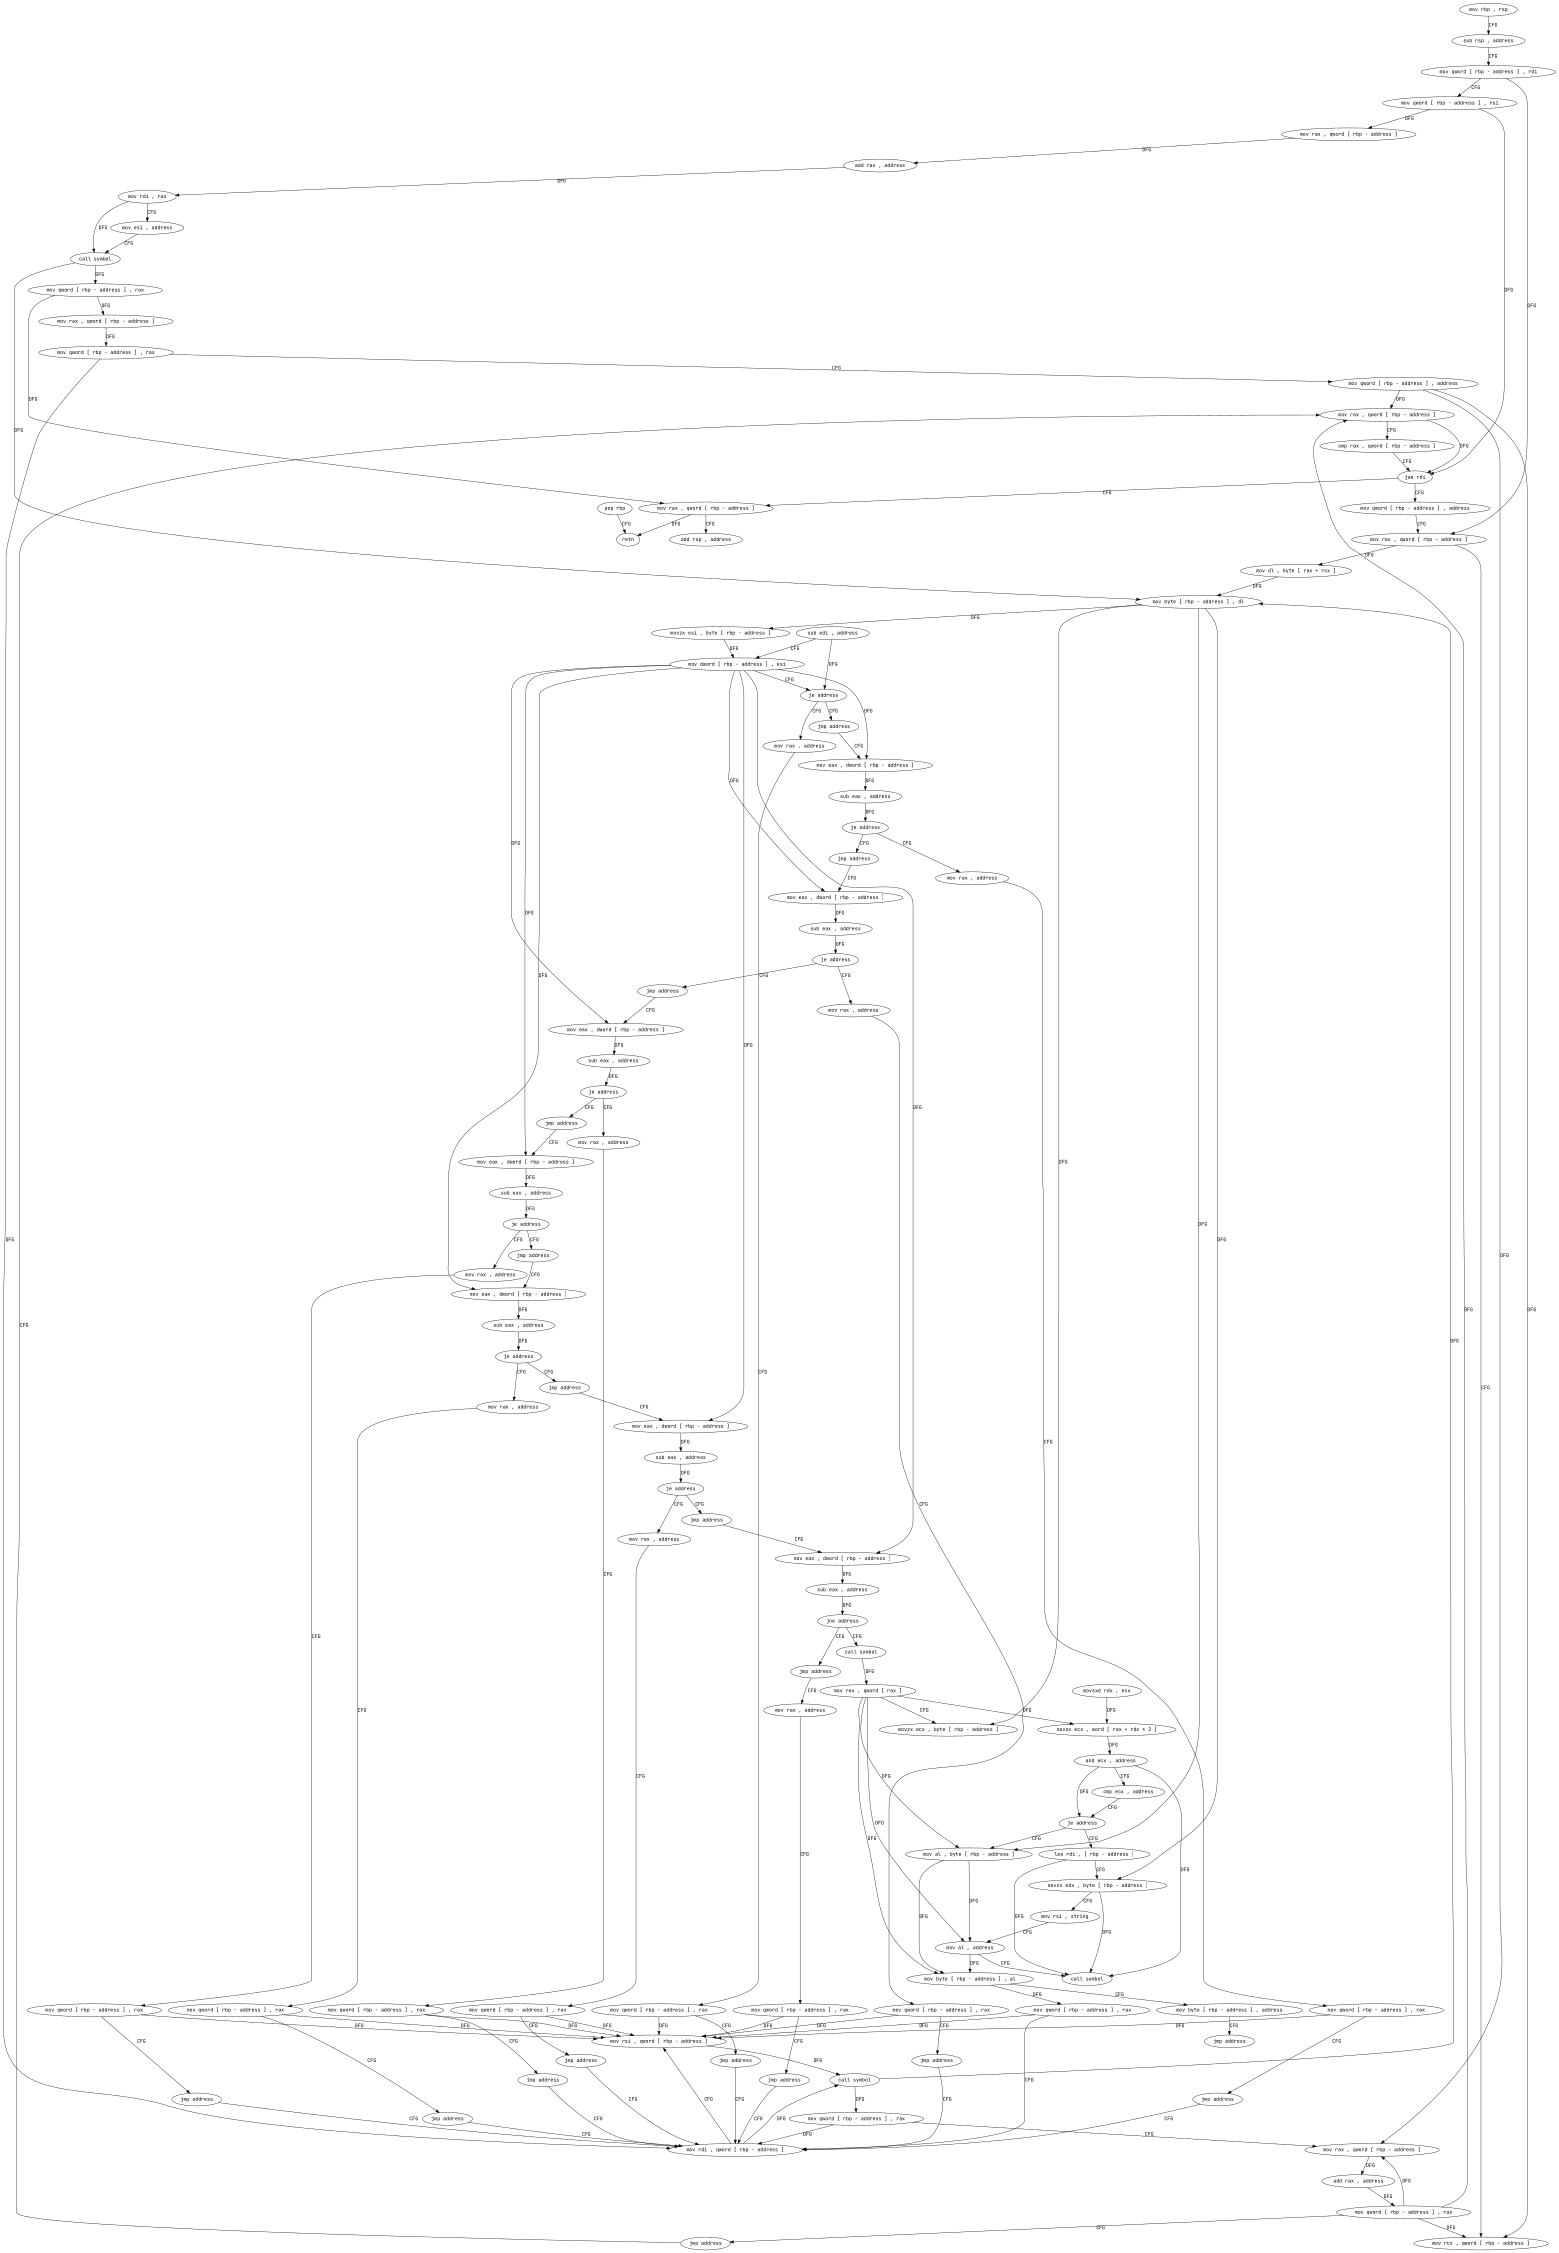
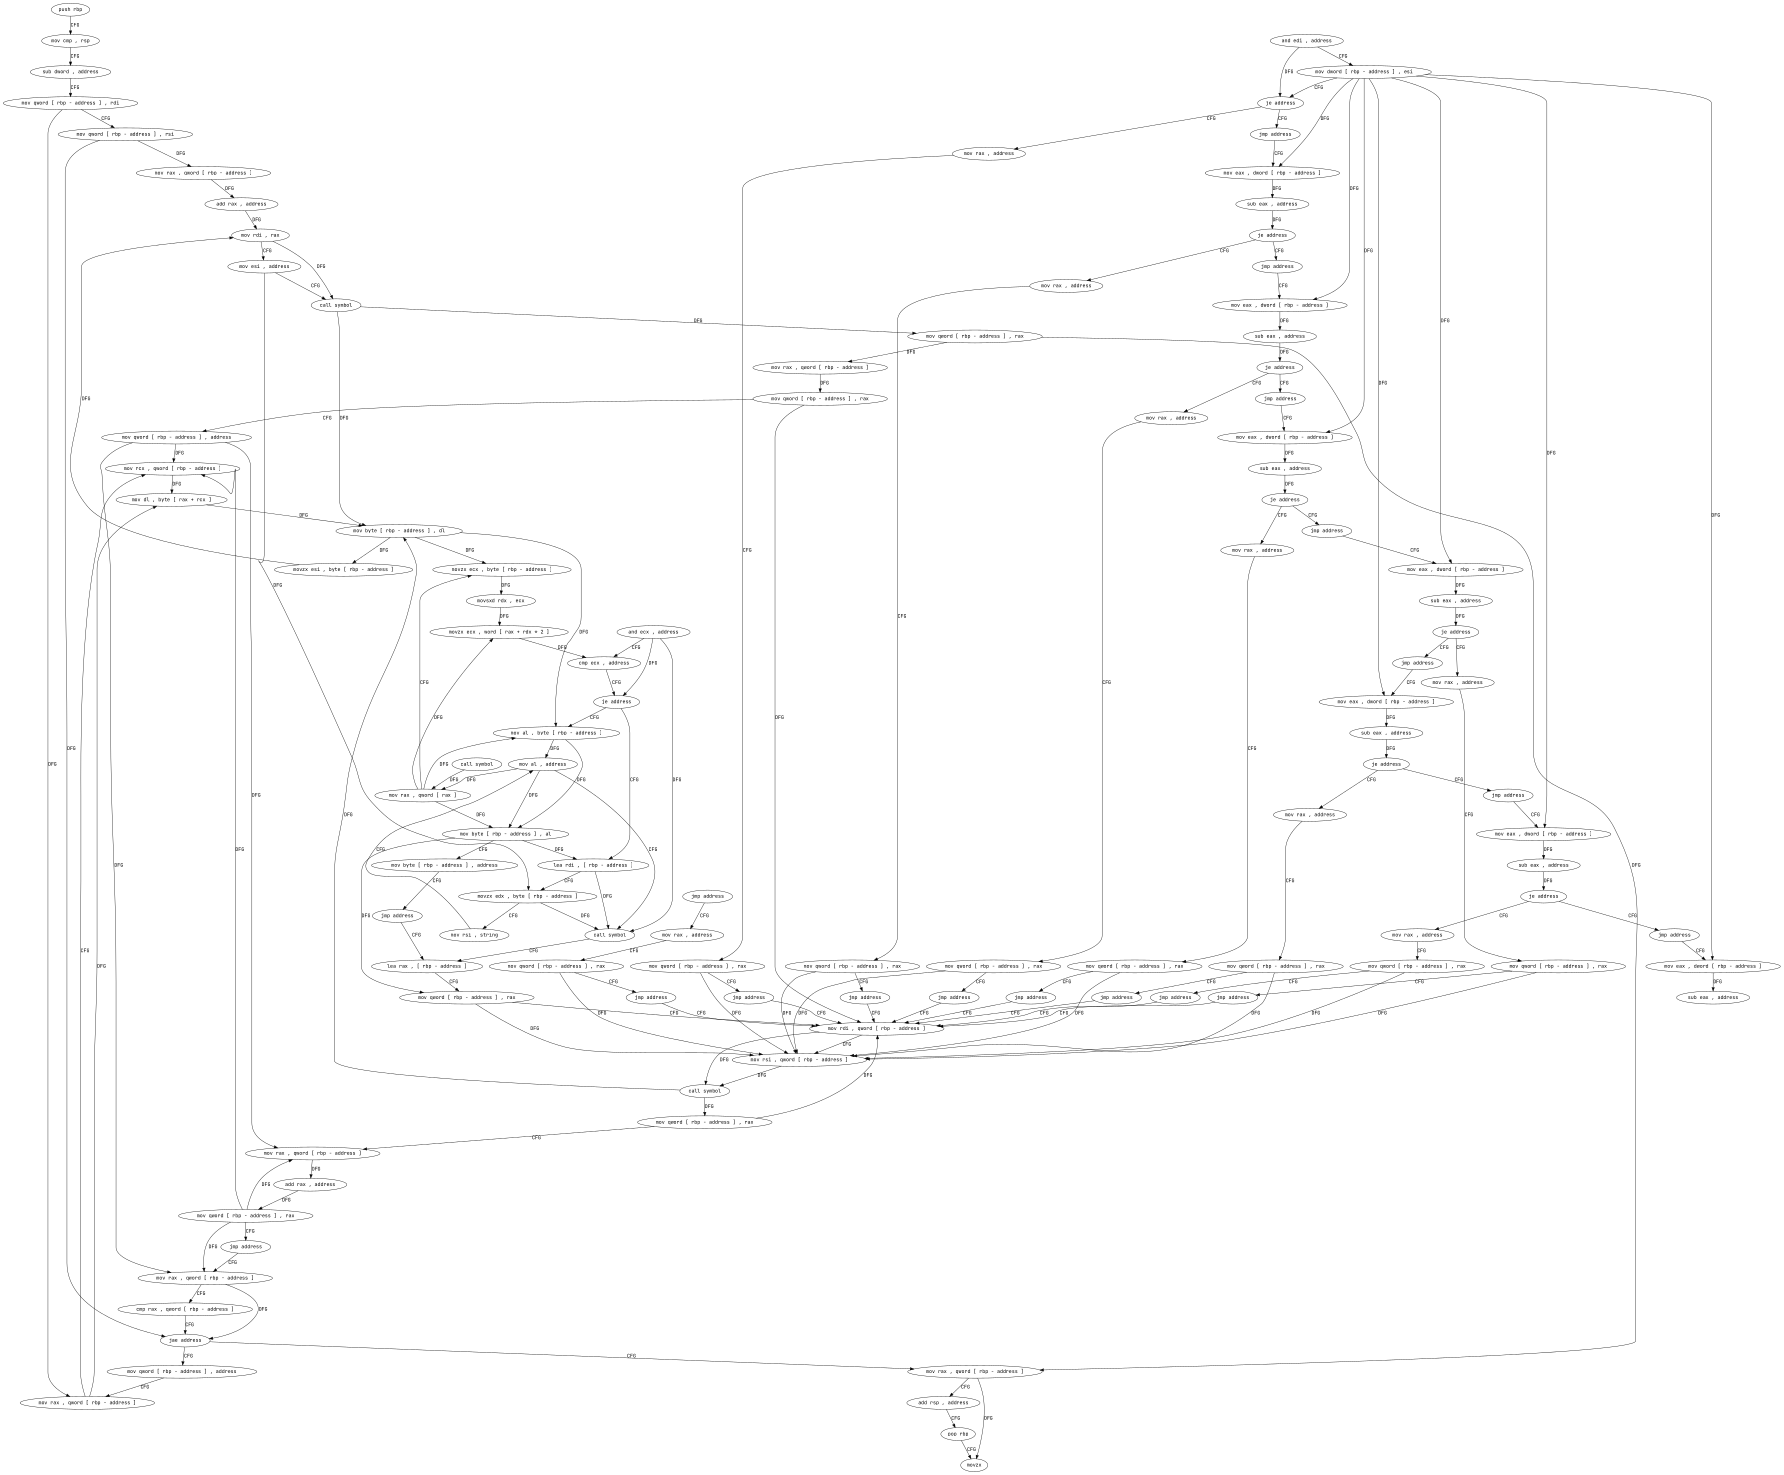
node "push rbp": added
node "mov rbp , rsp": label "mov rbp , rsp" -> "mov cmp , rsp"
node "sub rsp , address": label "sub rsp , address" -> "sub dword , address"
node "jae rdi": label "jae rdi" -> "jae address"
edge "mov rcx , qword [ rbp - address ]" -> "mov dl , byte [ rax + rcx ]": added, label "DFG"
node "retn": label "retn" -> "movzx"
edge "movzx ecx , byte [ rbp - address ]" -> "movsxd rdx , ecx": added, label "DFG"
node "sub edi , address": label "sub edi , address" -> "and edi , address"
edge "movzx esi , byte [ rbp - address ]" -> "mov dword [ rbp - address ] , esi": now "movzx esi , byte [ rbp - address ]" -> "mov rdi , rax"
edge "mov byte [ rbp - address ] , al" -> "lea rdi , [ rbp - address ]": added, label "DFG"
node "lea rax , [ rbp - address ]": added
edge "mov byte [ rbp - address ] , dl" -> "movzx edx , byte [ rbp - address ]": now "mov esi , address" -> "movzx edx , byte [ rbp - address ]"
edge "add rsp , address" -> "pop rbp": added, label "CFG"
node "jne address": removed
edge "movzx ecx , word [ rax + rdx * 2 ]" -> "and ecx , address": now "movzx ecx , word [ rax + rdx * 2 ]" -> "cmp ecx , address"
edge "mov rax , qword [ rax ]" -> "mov al , address": reversed
